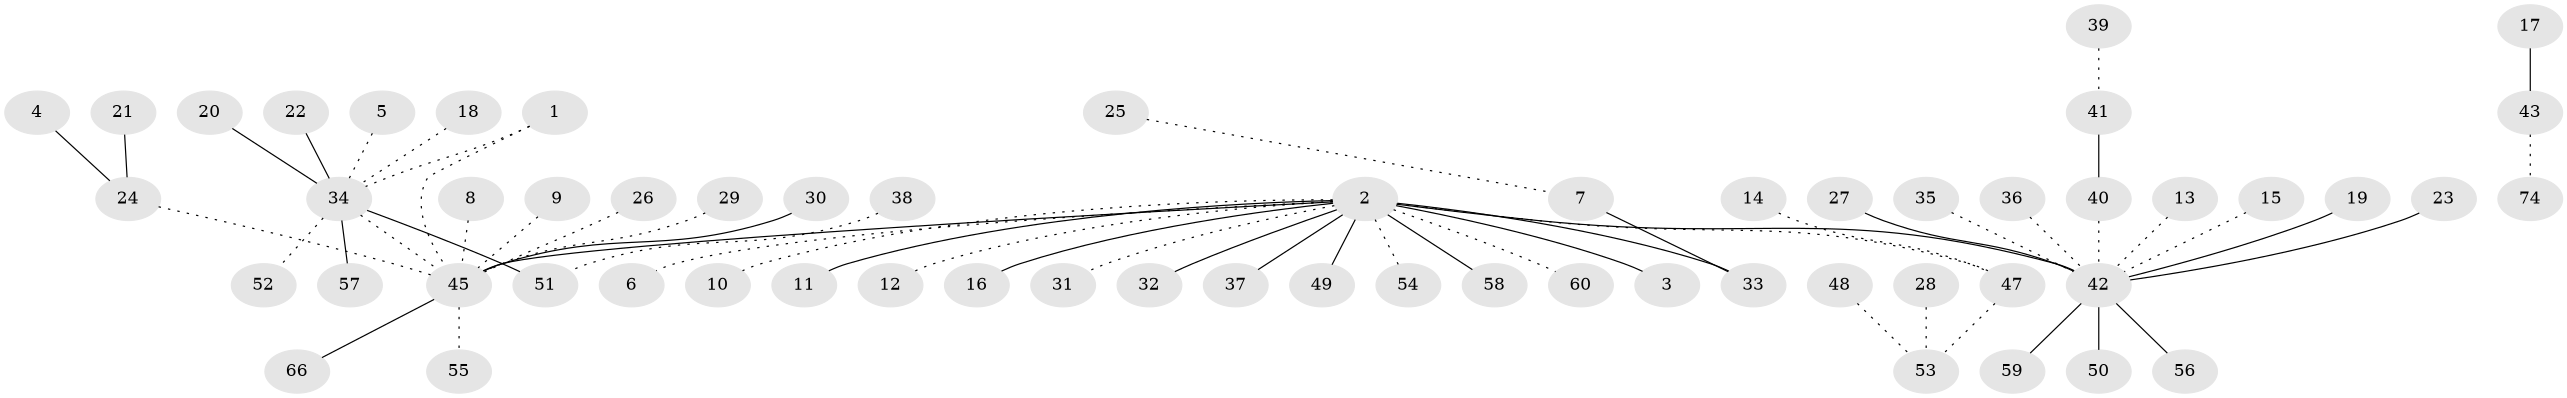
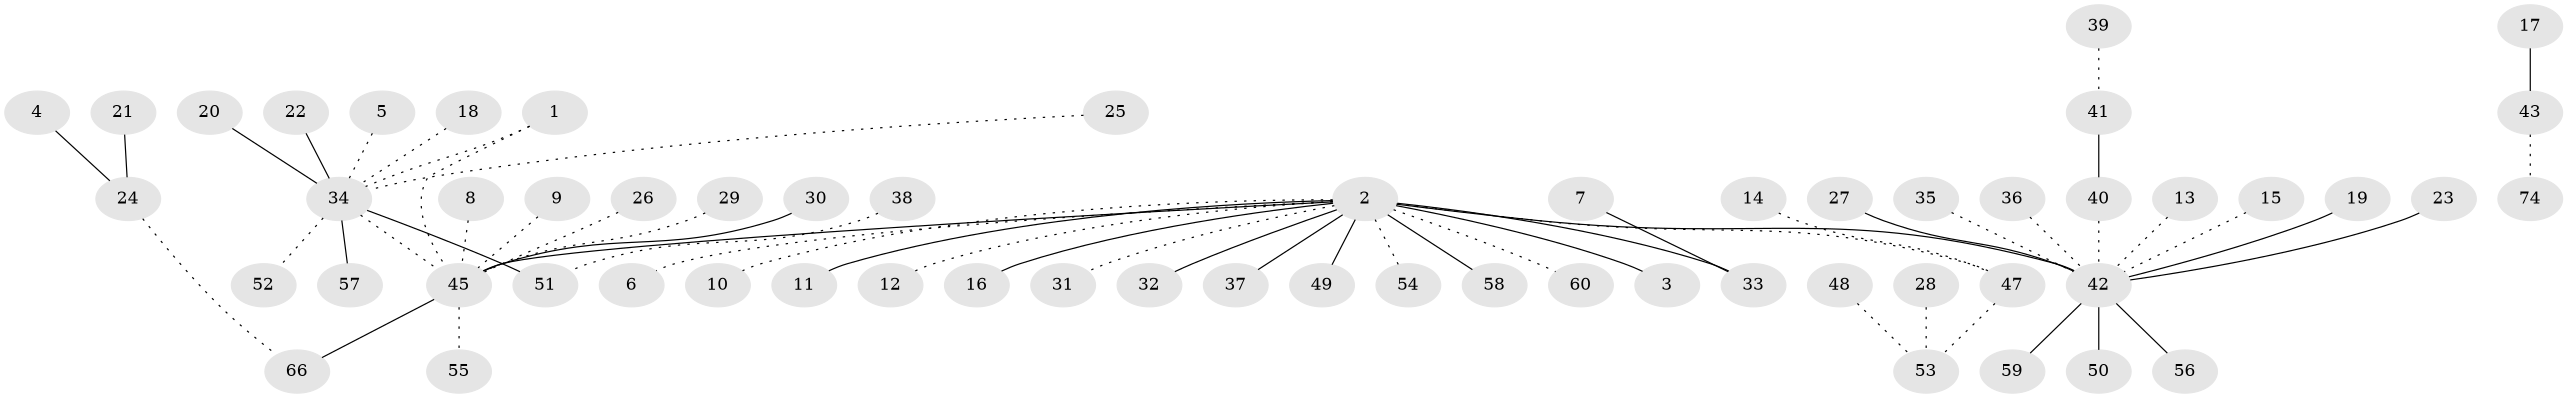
edge "25" -- "7": now "25" -- "34"
edge "24" -- "45": now "24" -- "66"
